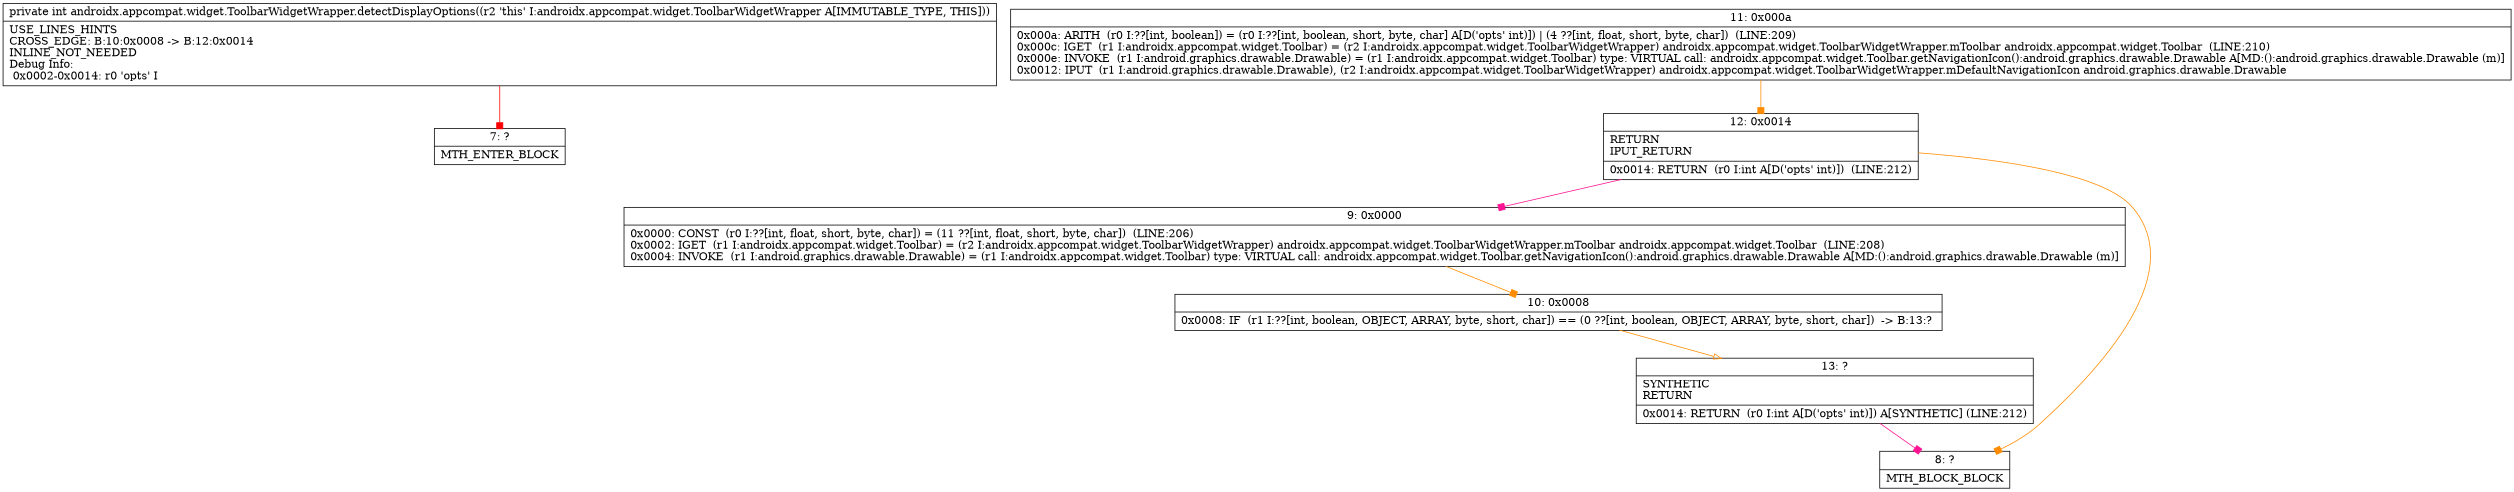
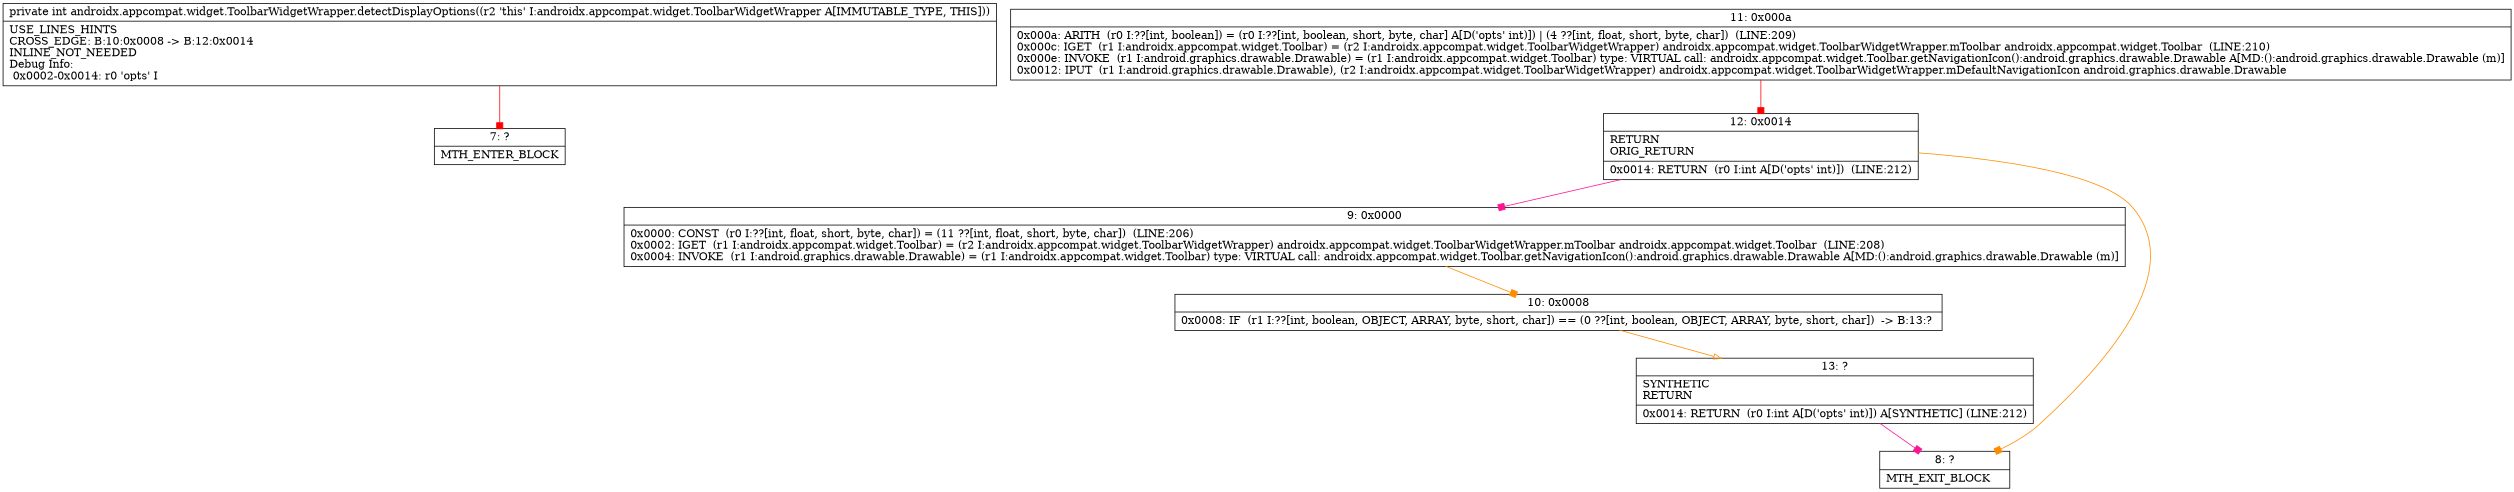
edge "11: 0x000a" -> "12: 0x0014": color darkorange -> red
node "12: 0x0014": text "IPUT_RETURN" -> "ORIG_RETURN"
node "8: ?": text "MTH_BLOCK_BLOCK" -> "MTH_EXIT_BLOCK"
